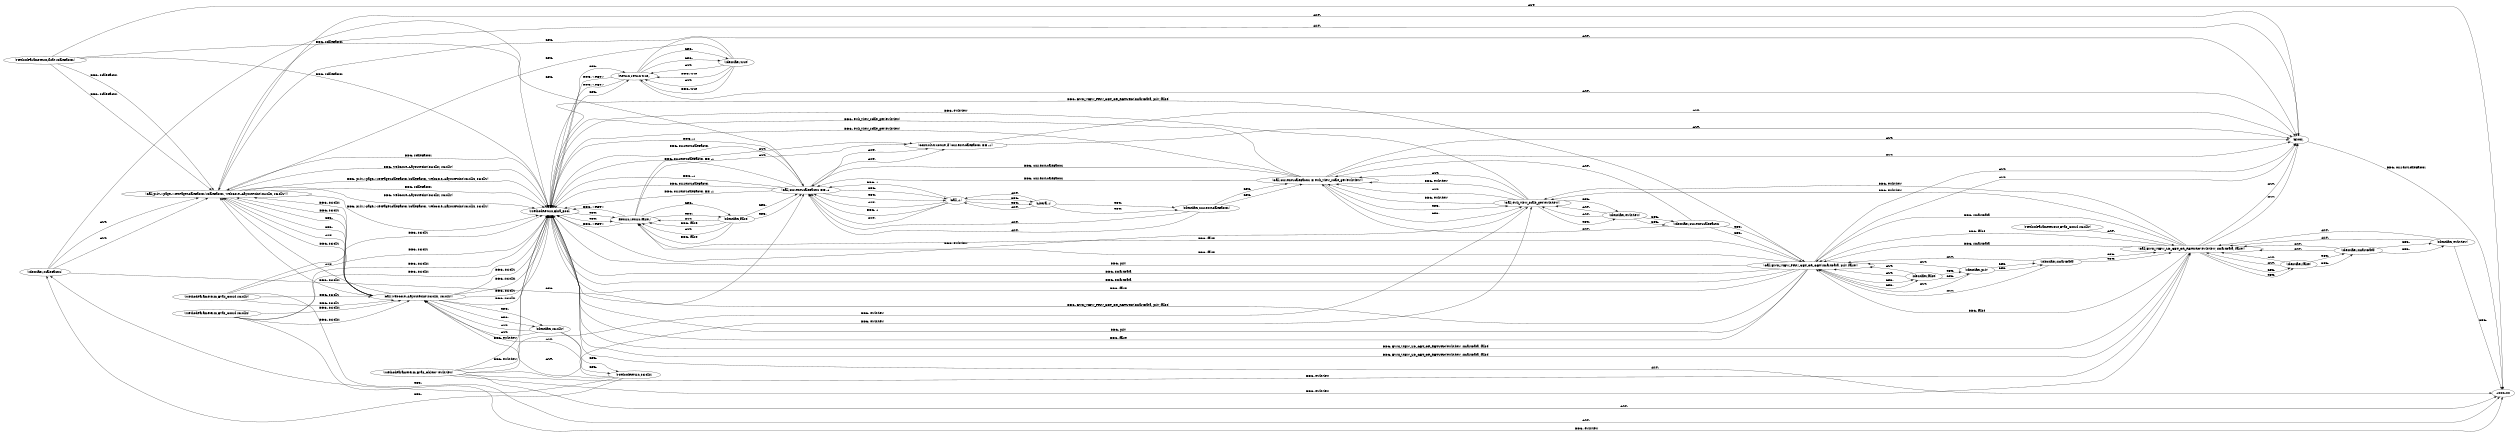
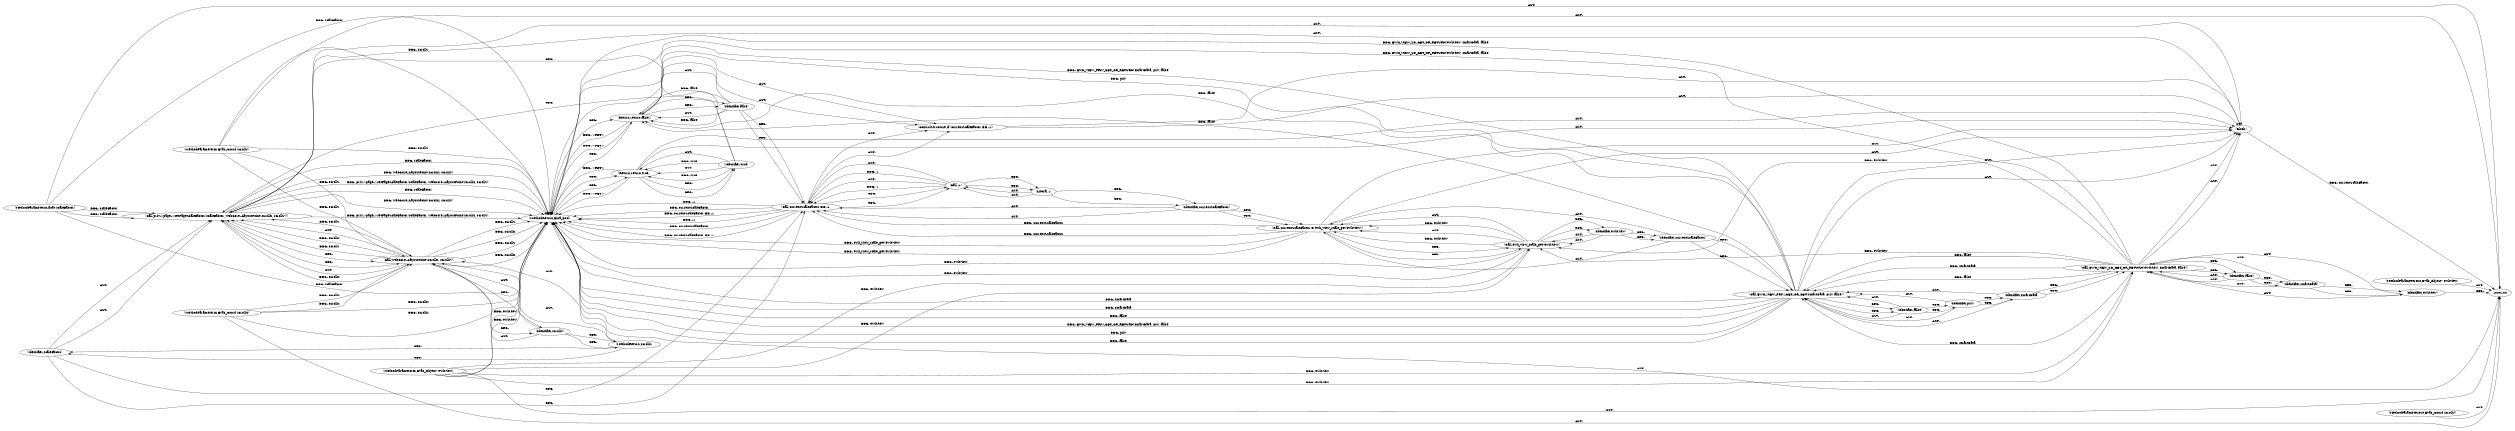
edge "(MethodParameterOut,Evas_Coord scrollY)" -> "(Call,EWK_VIEW_SD_GET_OR_RETURN(ewkView, smartData, false))": now "(MethodParameterOut,Evas_Coord scrollY)" -> "1000100"
node "(MethodParameterOut,Evas_Object* ewkView)": added
edge "(MethodParameterIn,Evas_Coord scrollX)" -> "1000100": label "DDG: ewkView" -> "AST: "
